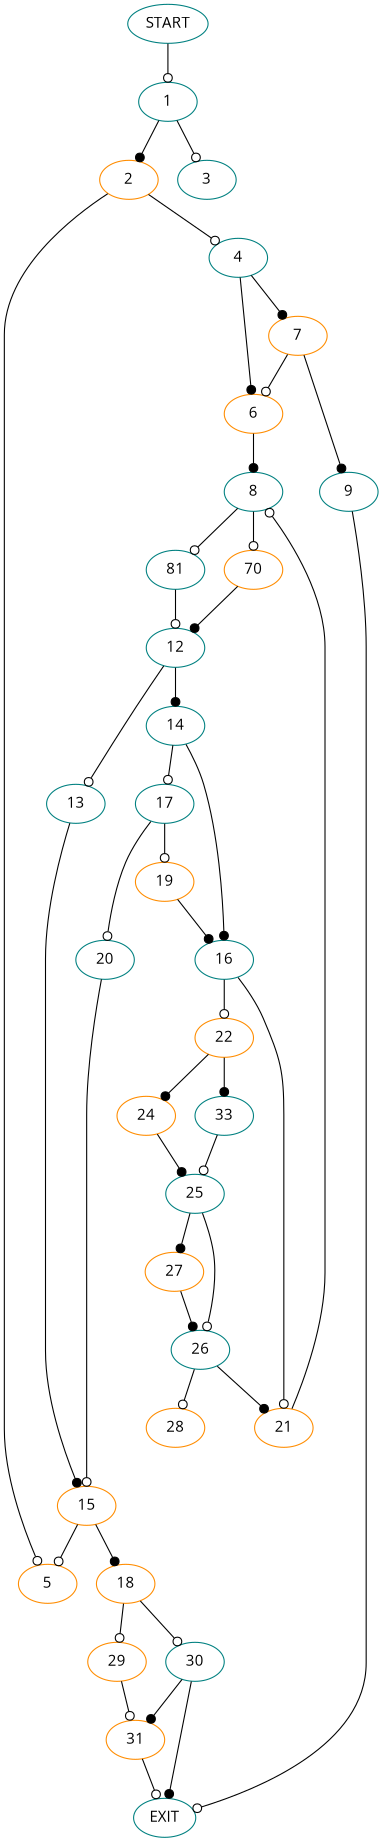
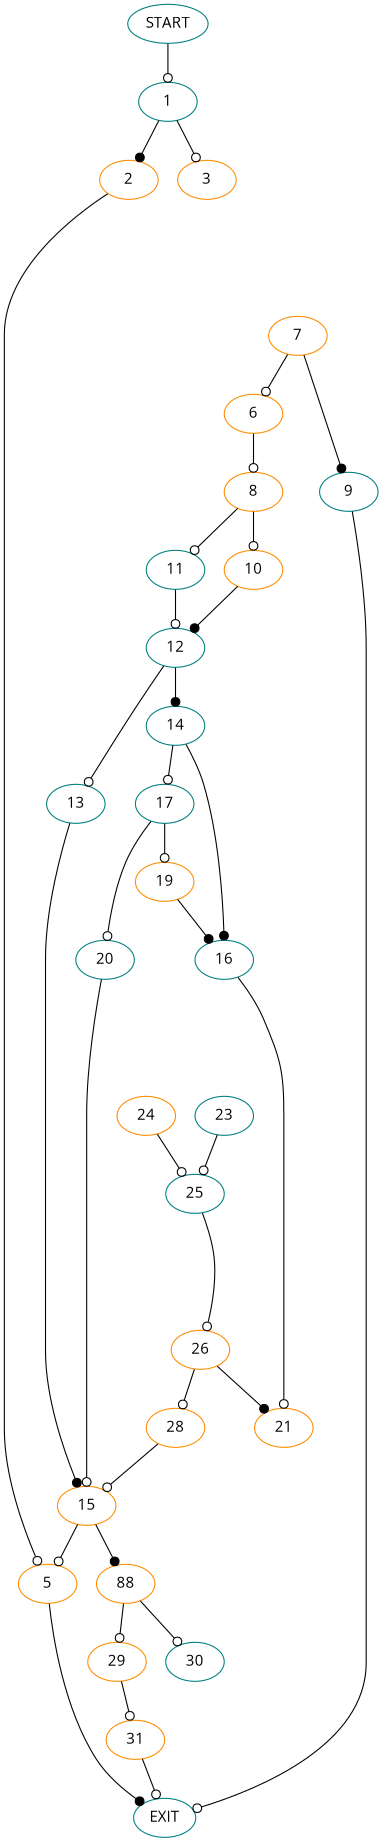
node "3": color teal -> darkorange
node "4": removed
edge "6" -> "8": arrowhead dot -> odot
node "8": color teal -> darkorange
node "81": label "81" -> "11"
node "70": label "70" -> "10"
edge "21" -> "8": removed
node "22": removed
node "33": label "33" -> "23"
edge "24" -> "25": arrowhead dot -> odot
node "27": removed
node "26": color teal -> darkorange
edge "28" -> "15": added
node "18": label "18" -> "88"
edge "30" -> "31": removed
edge "30" -> "EXIT": now "5" -> "EXIT"
